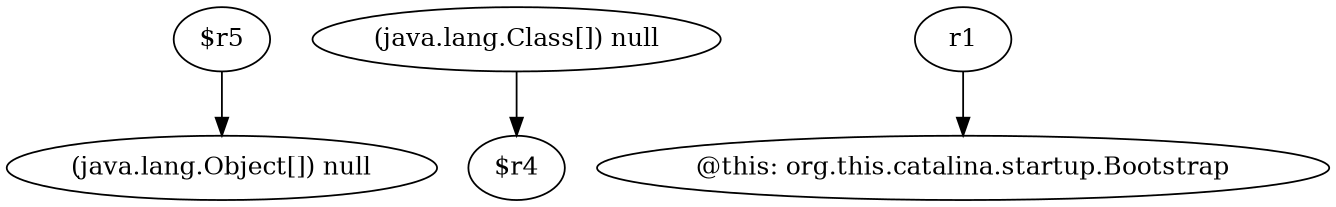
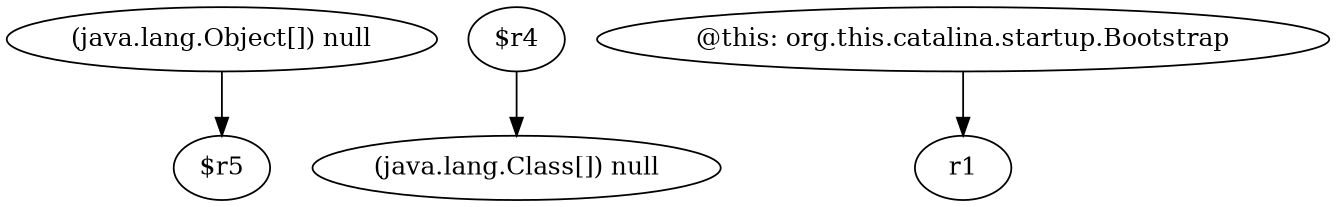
edge "$r5" -> "(java.lang.Object[]) null": reversed
edge "(java.lang.Class[]) null" -> "$r4": reversed
edge "r1" -> "@this: org.this.catalina.startup.Bootstrap": reversed
